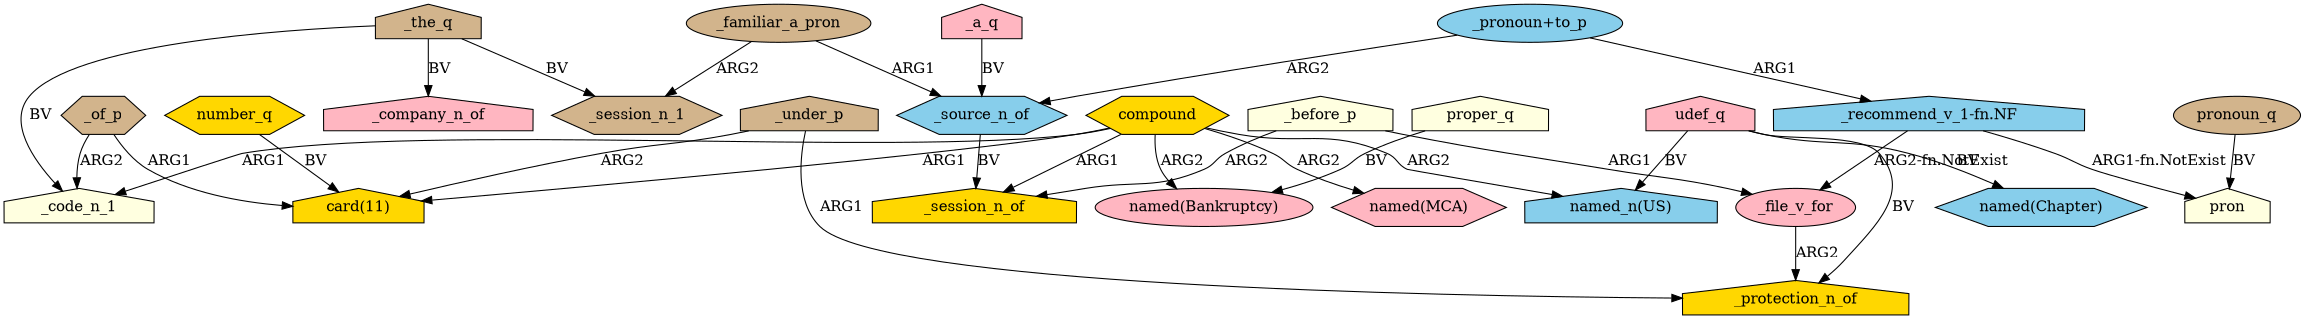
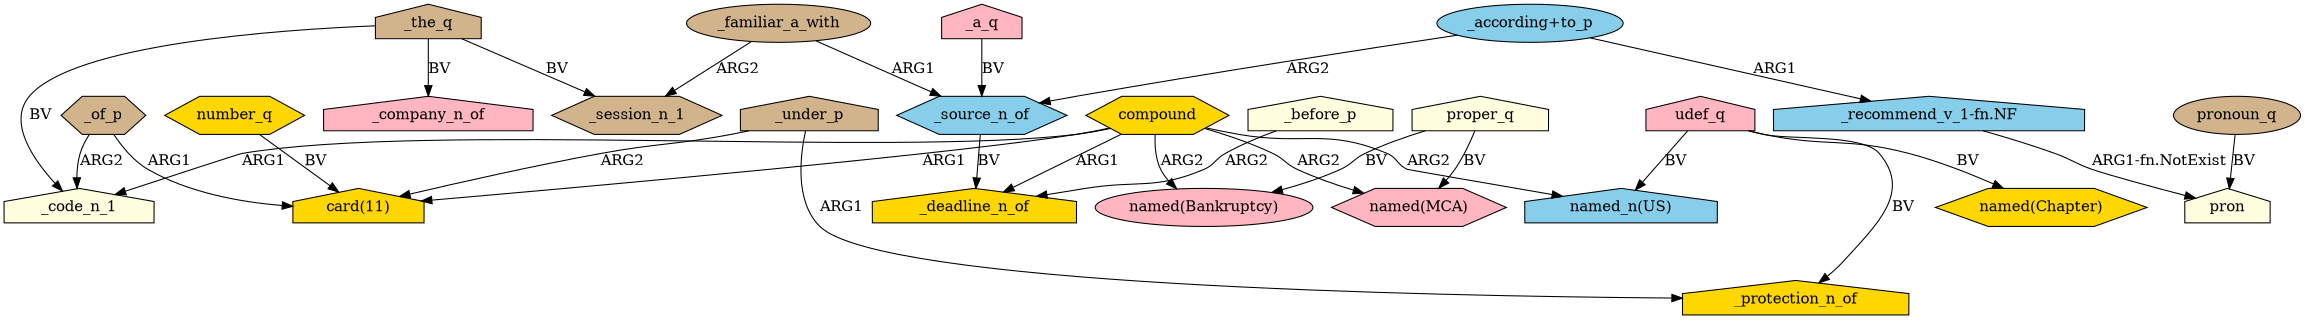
node "_familiar_a_pron": label "_familiar_a_pron" -> "_familiar_a_with"
node "_pronoun+to_p": label "_pronoun+to_p" -> "_according+to_p"
edge "proper_q" -> "named(MCA)": added, label "BV"
node "_session_n_of": label "_session_n_of" -> "_deadline_n_of"
node "_file_v_for": removed
node "named(Chapter)": fillcolor skyblue -> gold
